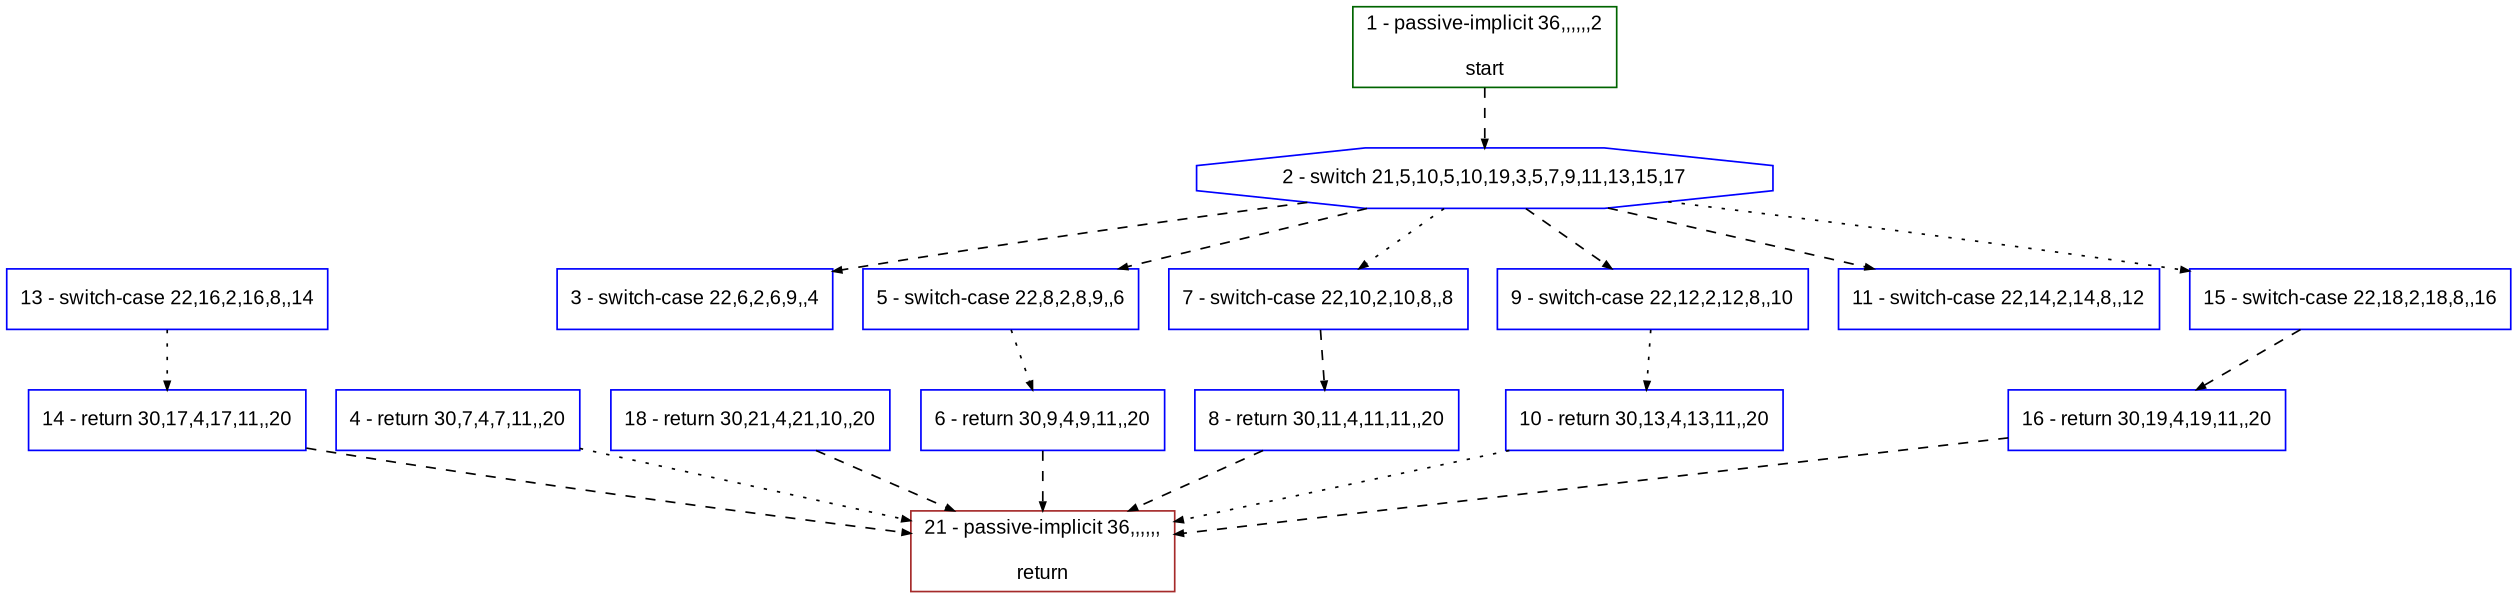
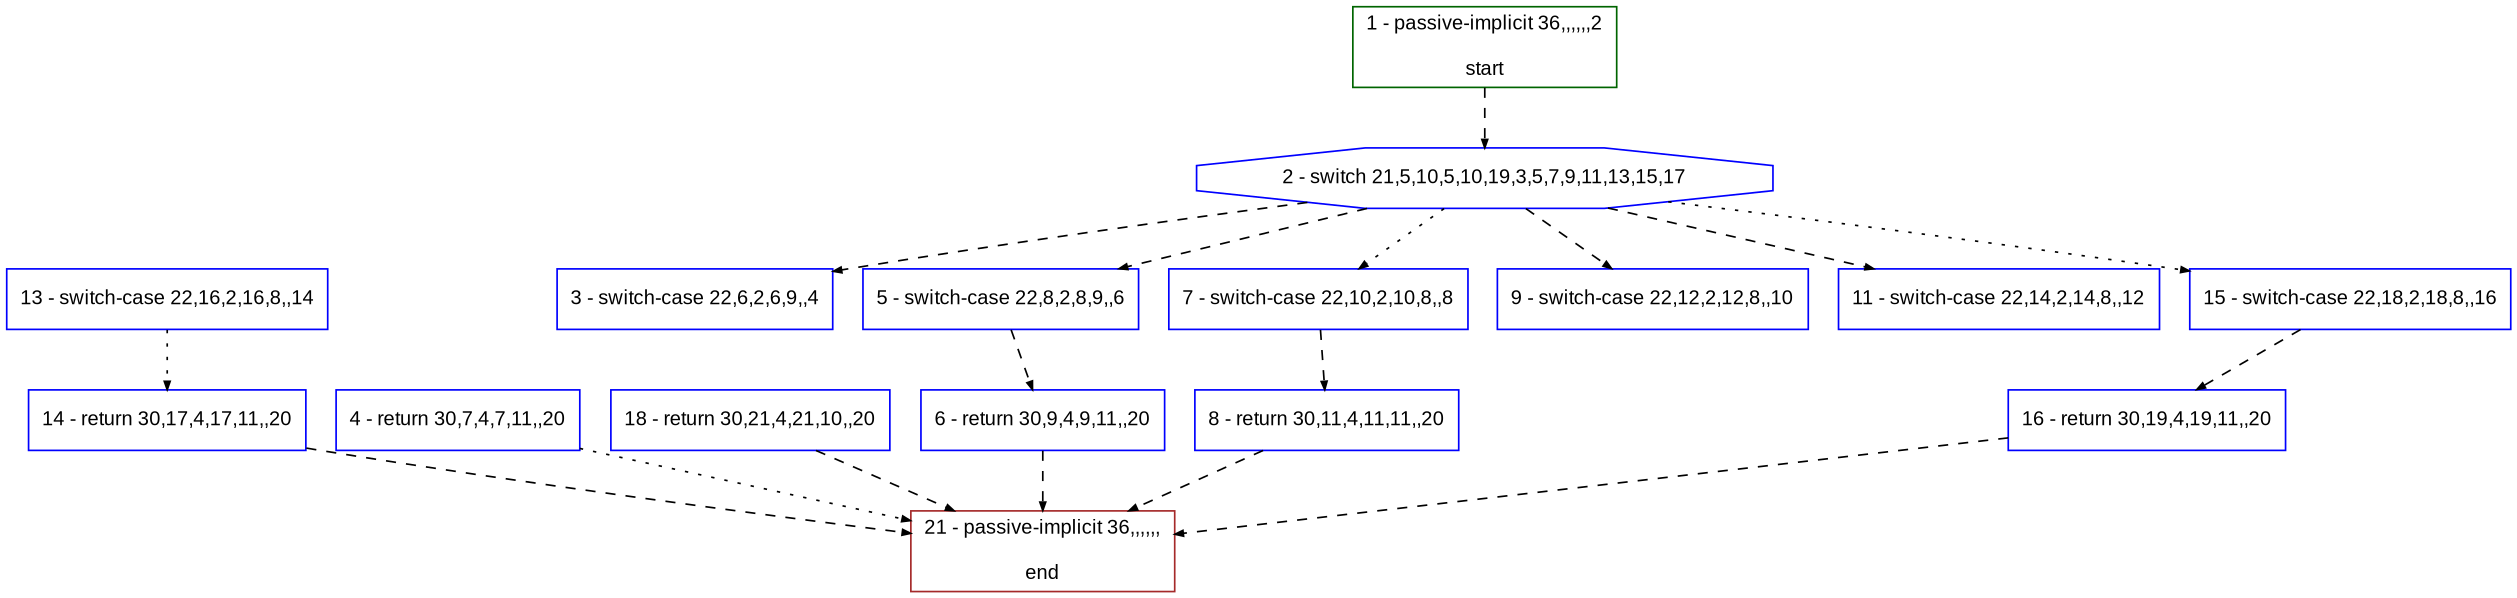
edge "5 - switch-case 22,8,2,8,9,,6" -> "6 - return 30,9,4,9,11,,20": style dotted -> dashed
node "10 - return 30,13,4,13,11,,20": removed
node "21 - passive-implicit 36,,,,,, return": label "21 - passive-implicit 36,,,,,, return" -> "21 - passive-implicit 36,,,,,, end"
